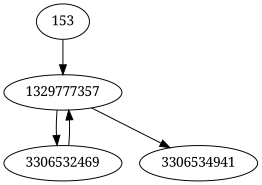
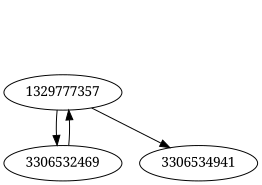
node "153": removed
